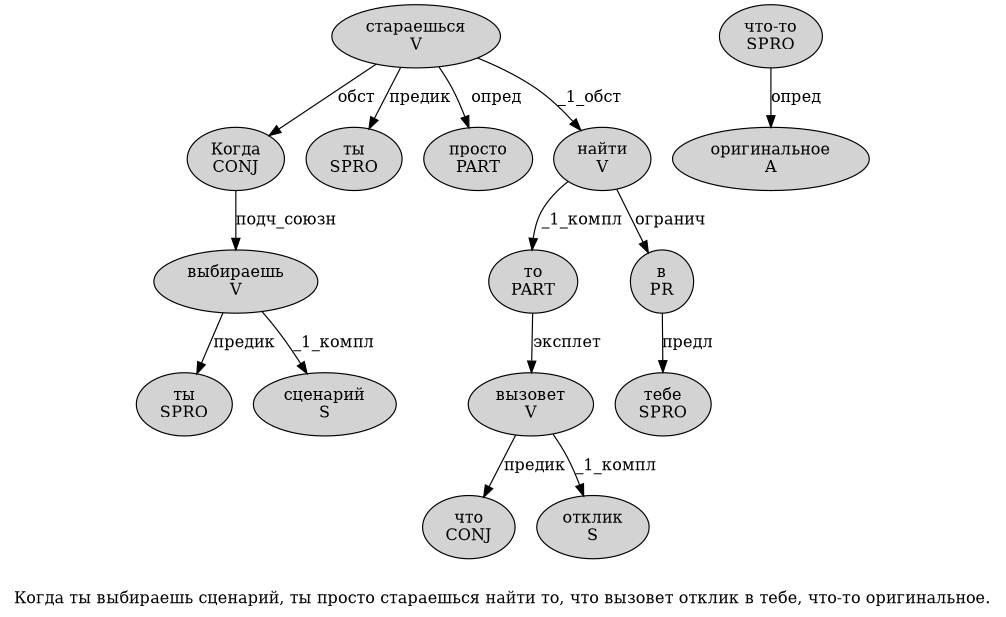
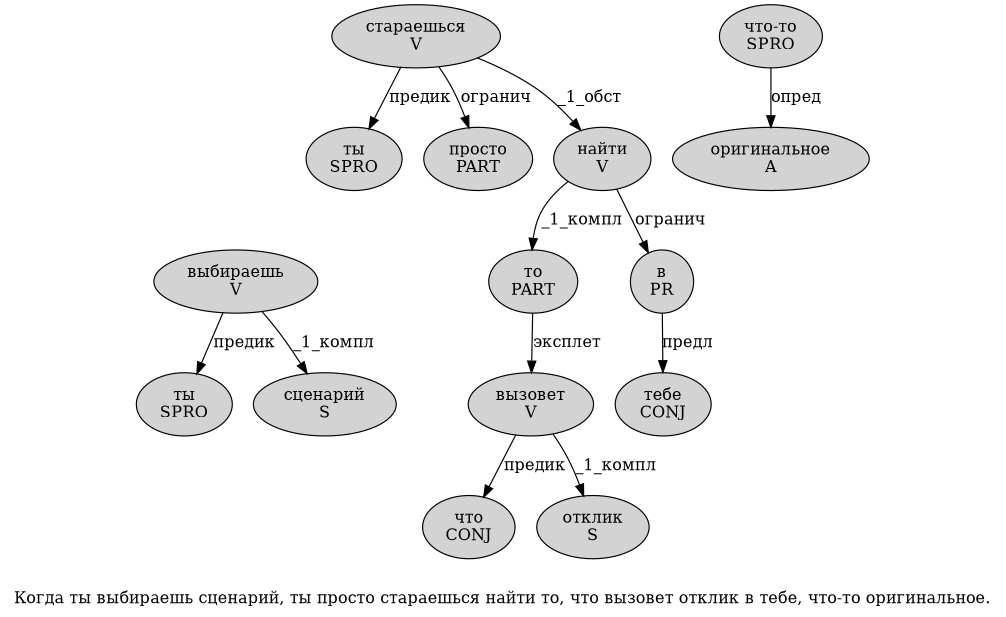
edge "стараешься V" -> "просто PART": label "опред" -> "огранич"
node "Когда CONJ": removed
node "тебе SPRO": label "тебе SPRO" -> "тебе CONJ"
